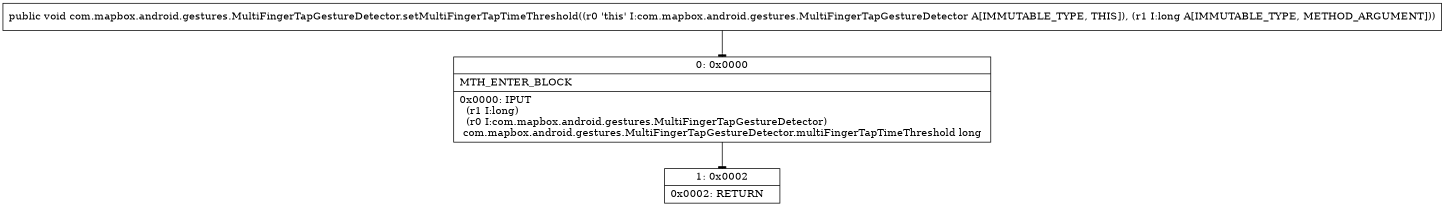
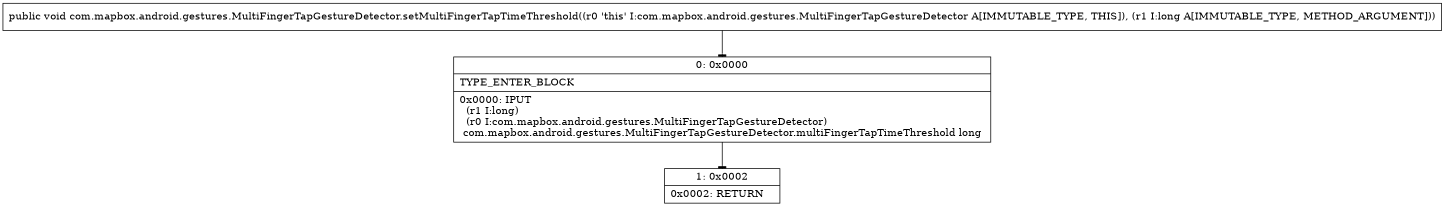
node "0: 0x0000": text "MTH_ENTER_BLOCK" -> "TYPE_ENTER_BLOCK"
